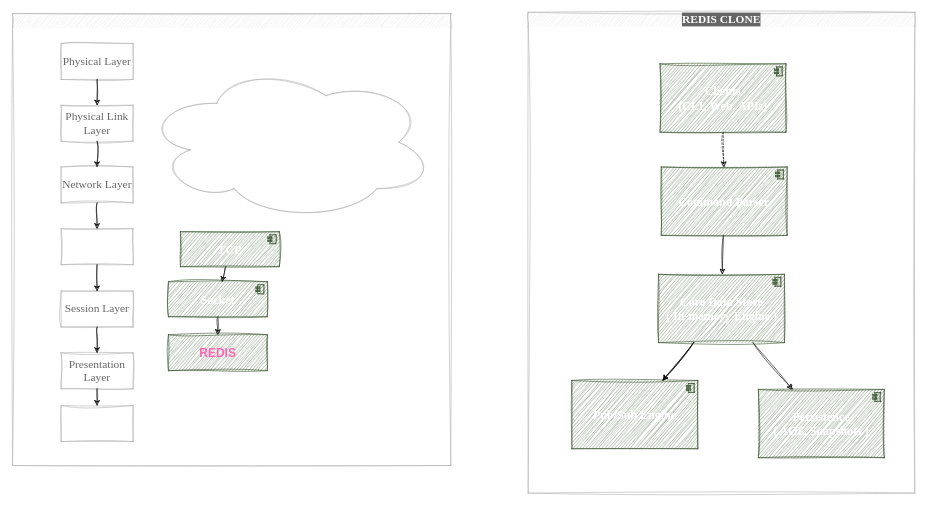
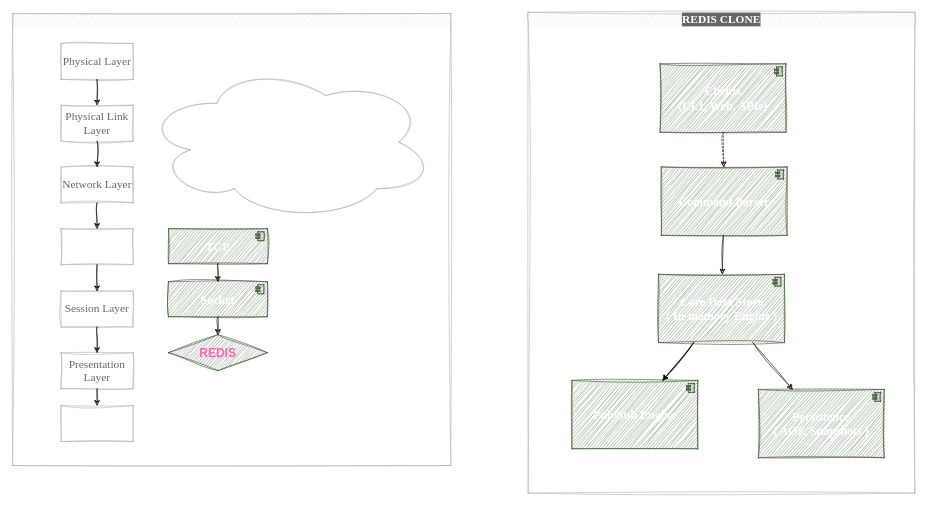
node "TCP": moved (230, 249) -> (218, 246)
node "REDIS": shape rectangle -> diamond
